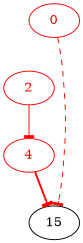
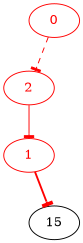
edge "0" -> "15": now "0" -> "2"
node "4": label "4" -> "1"
